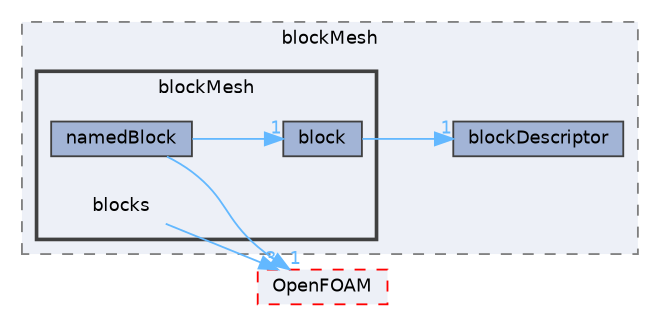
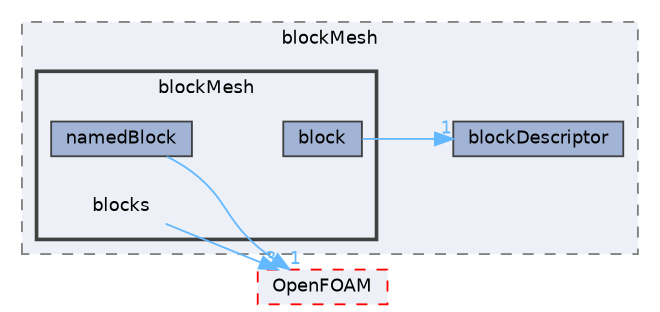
edge "namedBlock" -> "block": removed
